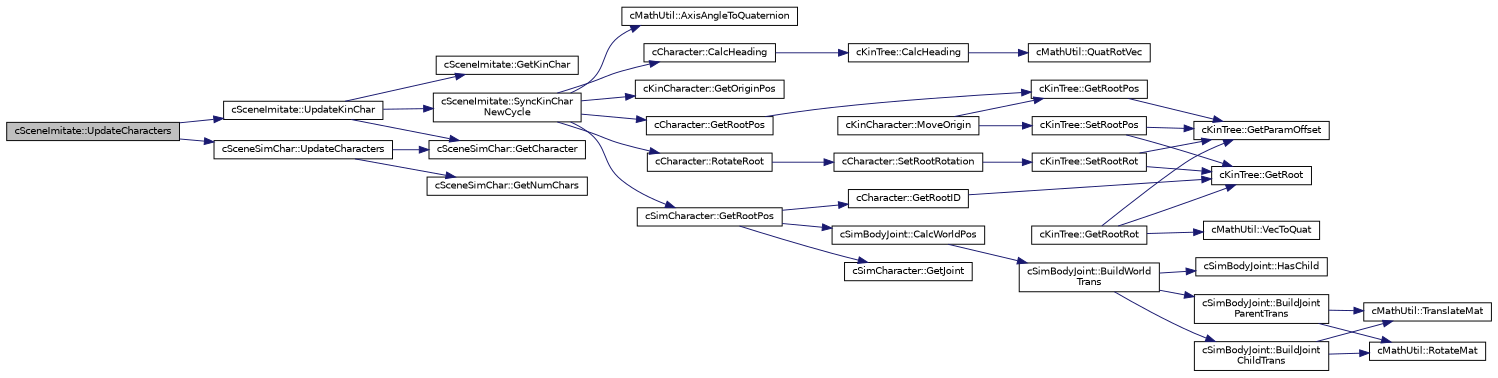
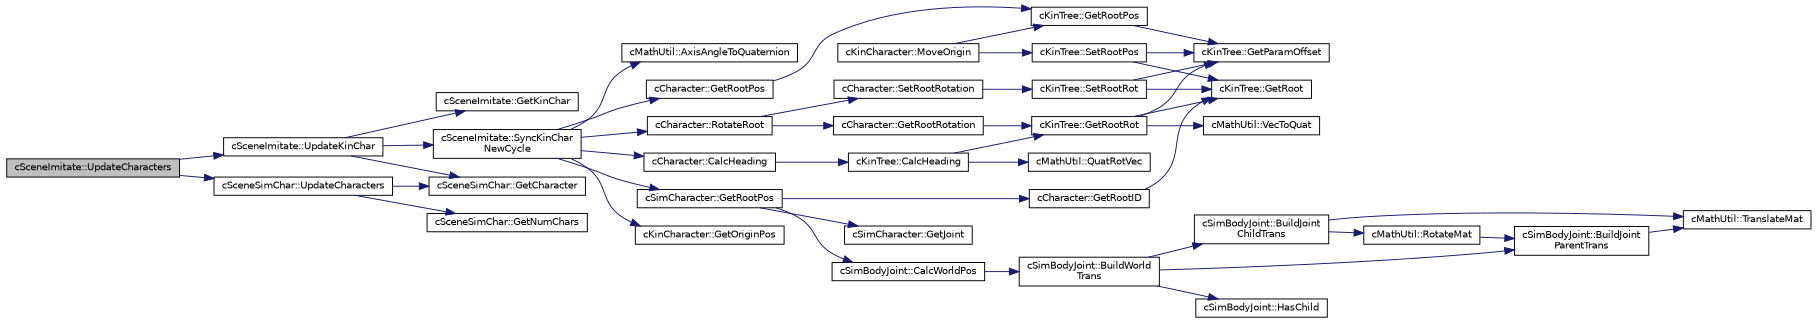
node "cCharacter::GetRootRotation": added
edge "cKinTree::CalcHeading" -> "cKinTree::GetRootRot": added
edge "cSimBodyJoint::BuildJoint ParentTrans" -> "cMathUtil::RotateMat": reversed
